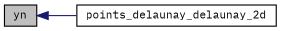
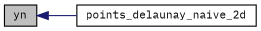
node "points_delaunay_delaunay_2d": label "points_delaunay_delaunay_2d" -> "points_delaunay_naive_2d"
